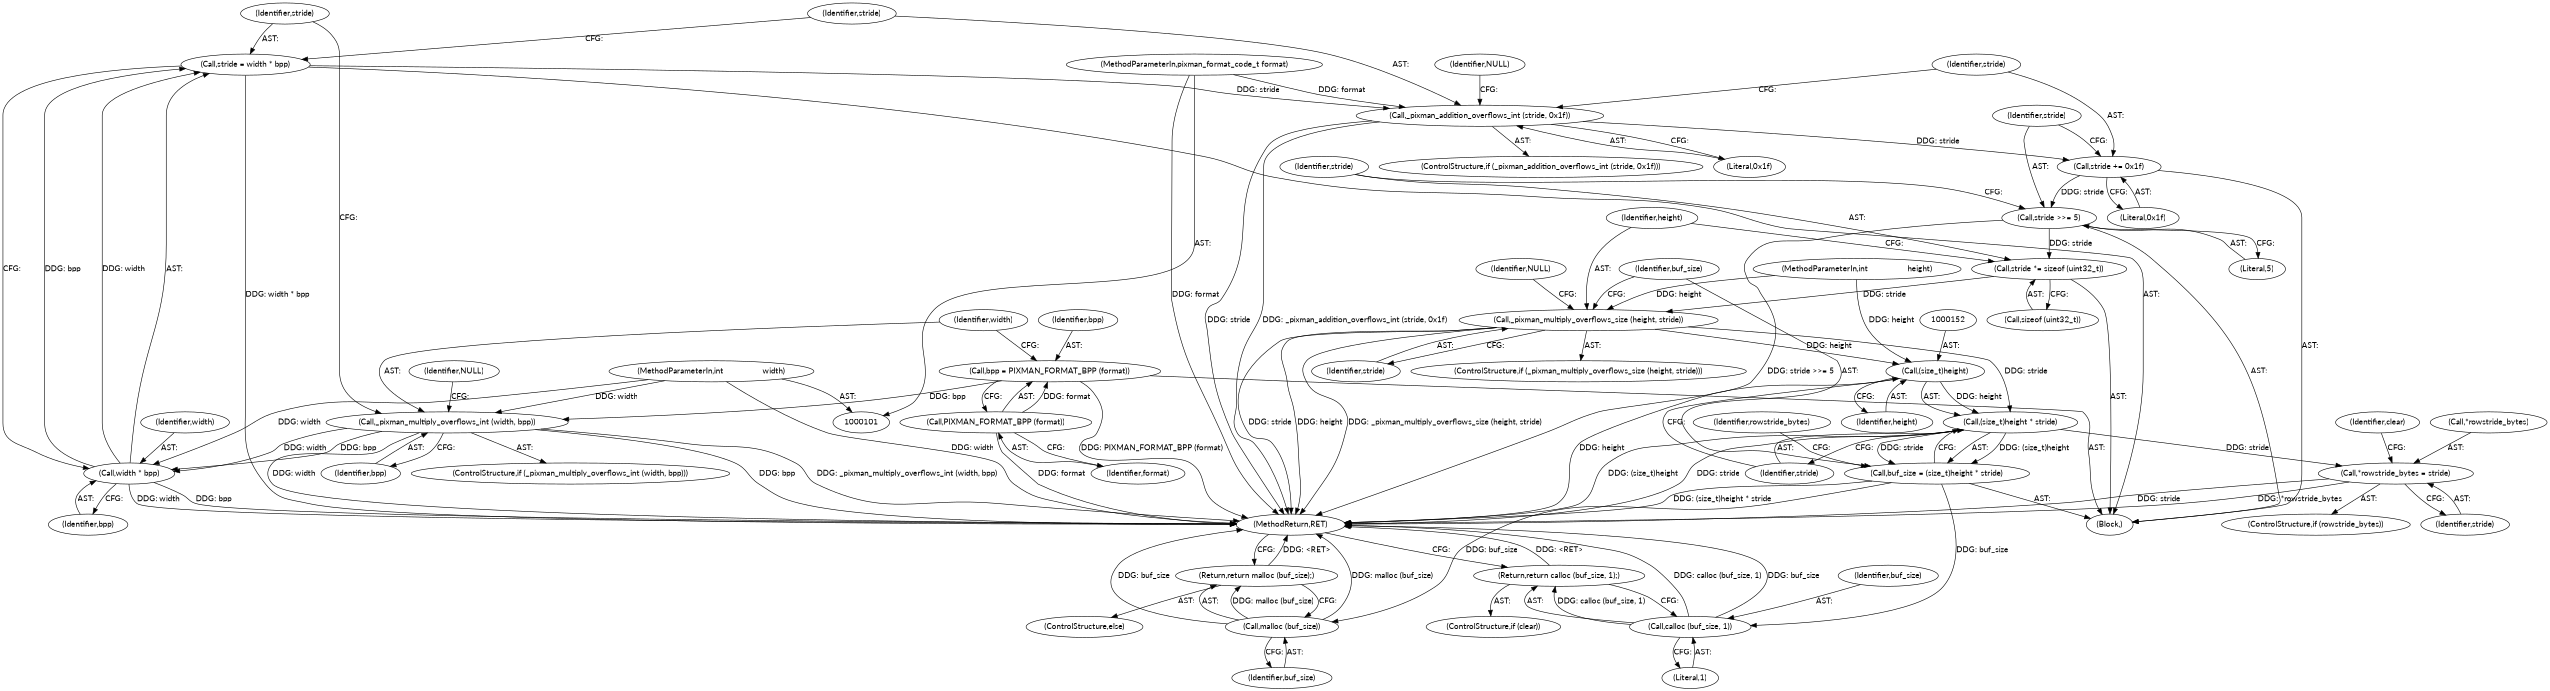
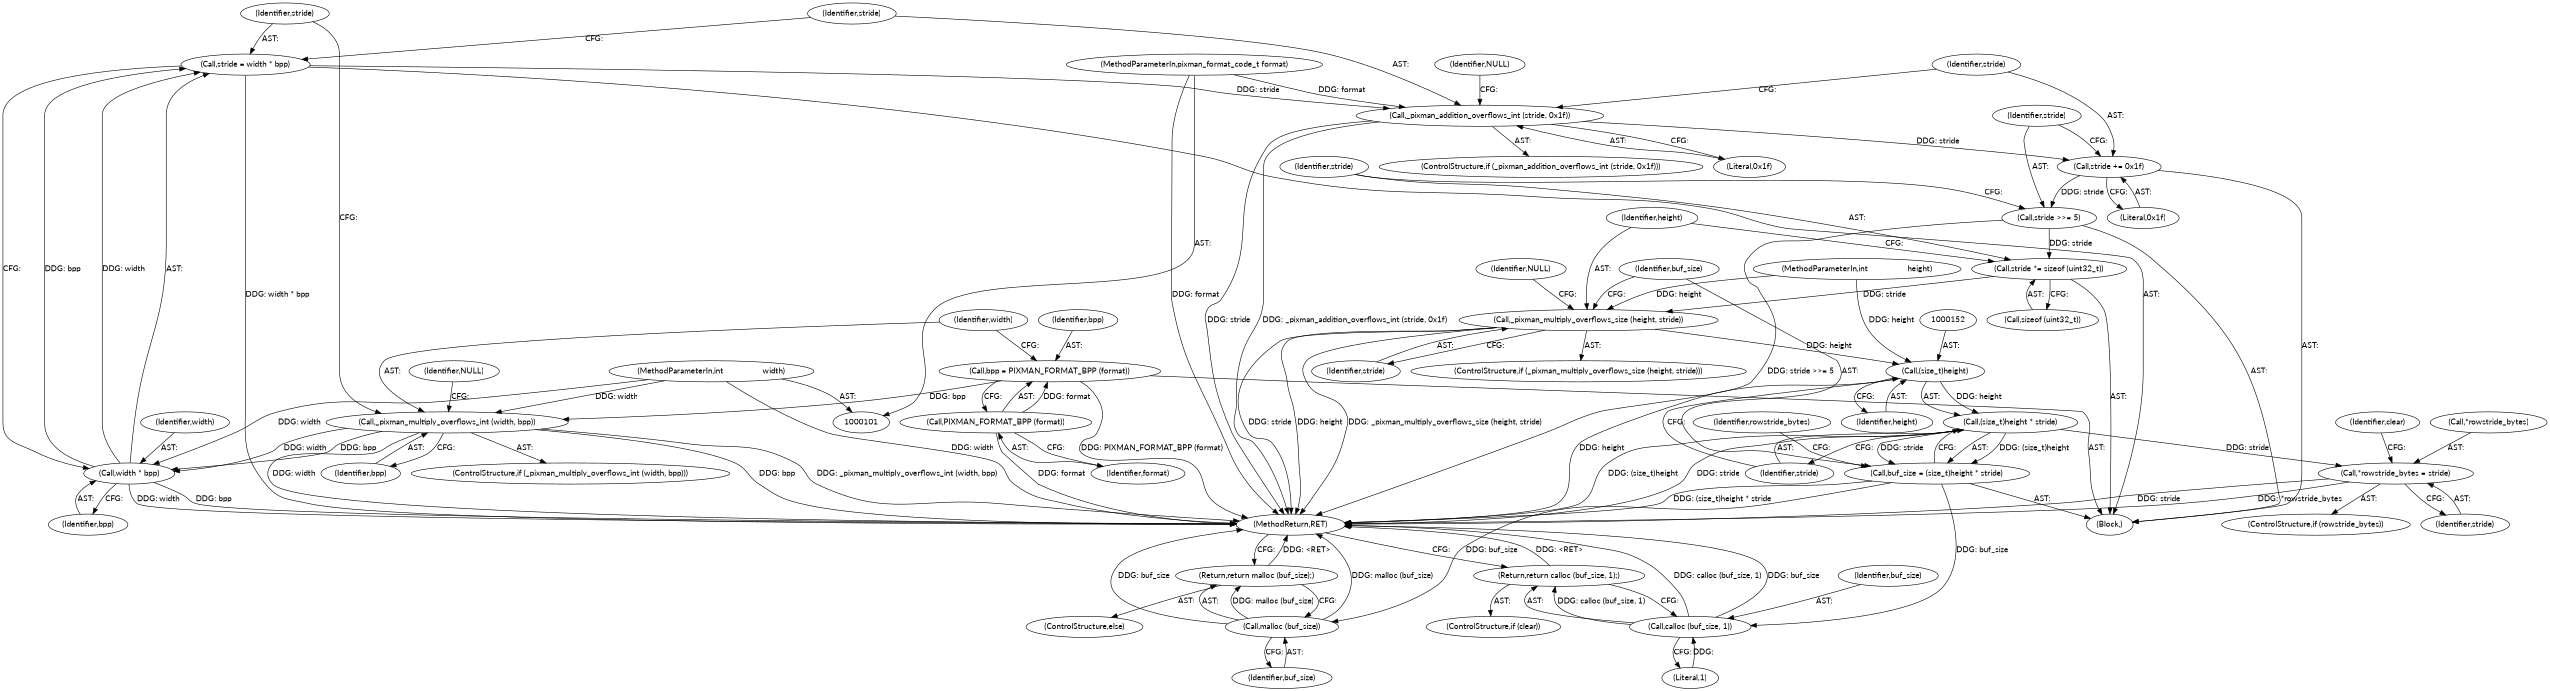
node "(Literal,5)": removed
edge "(Call,_pixman_multiply_overflows_size (height, stride))" -> "(Call,(size_t)height * stride)": removed, label "DDG: stride"
edge "(Literal,1)" -> "(Call,calloc (buf_size, 1))": label "AST: " -> "DDG: "
